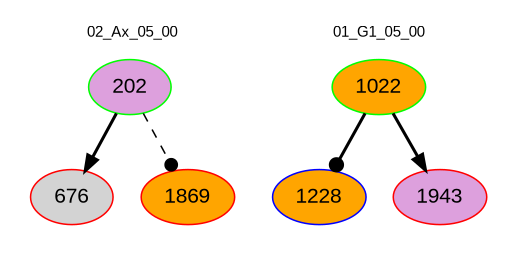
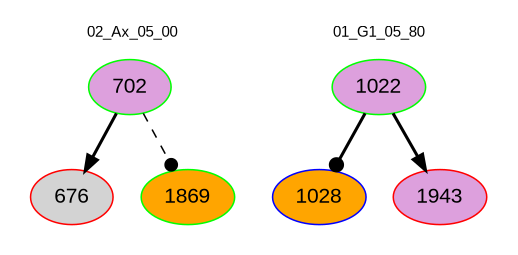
cluster "01_G1_05_00": label "01_G1_05_00" -> "01_G1_05_80"
node "202": label "202" -> "702"
node "1022": fillcolor orange -> plum
node "1869": color red -> green
node "1228": label "1228" -> "1028"
